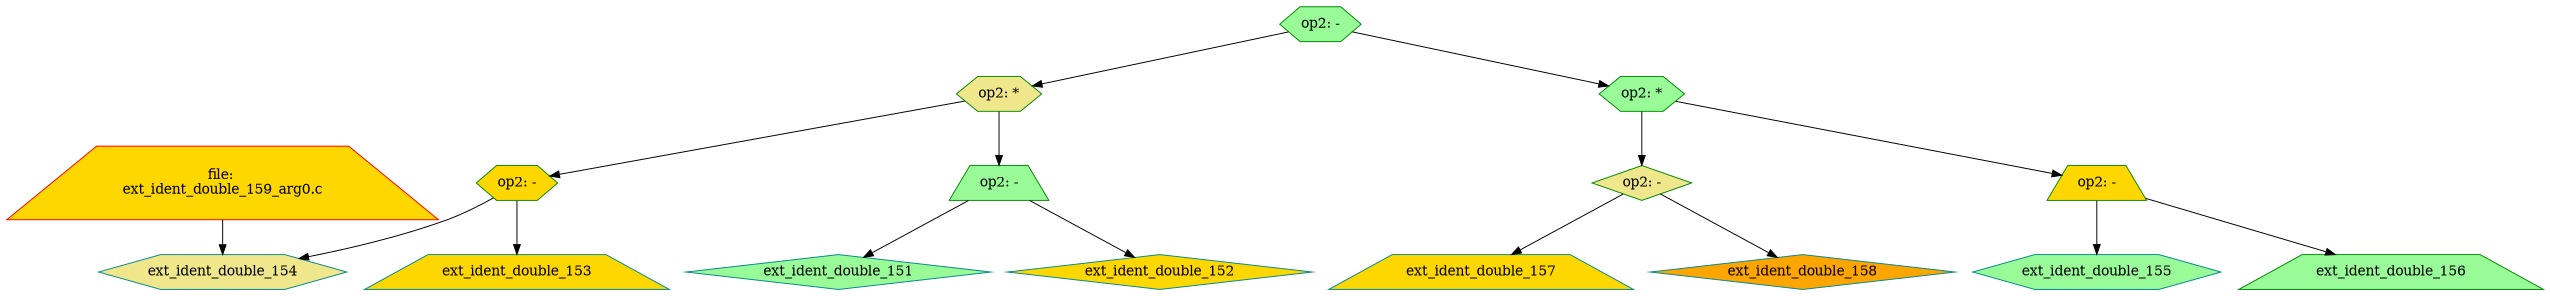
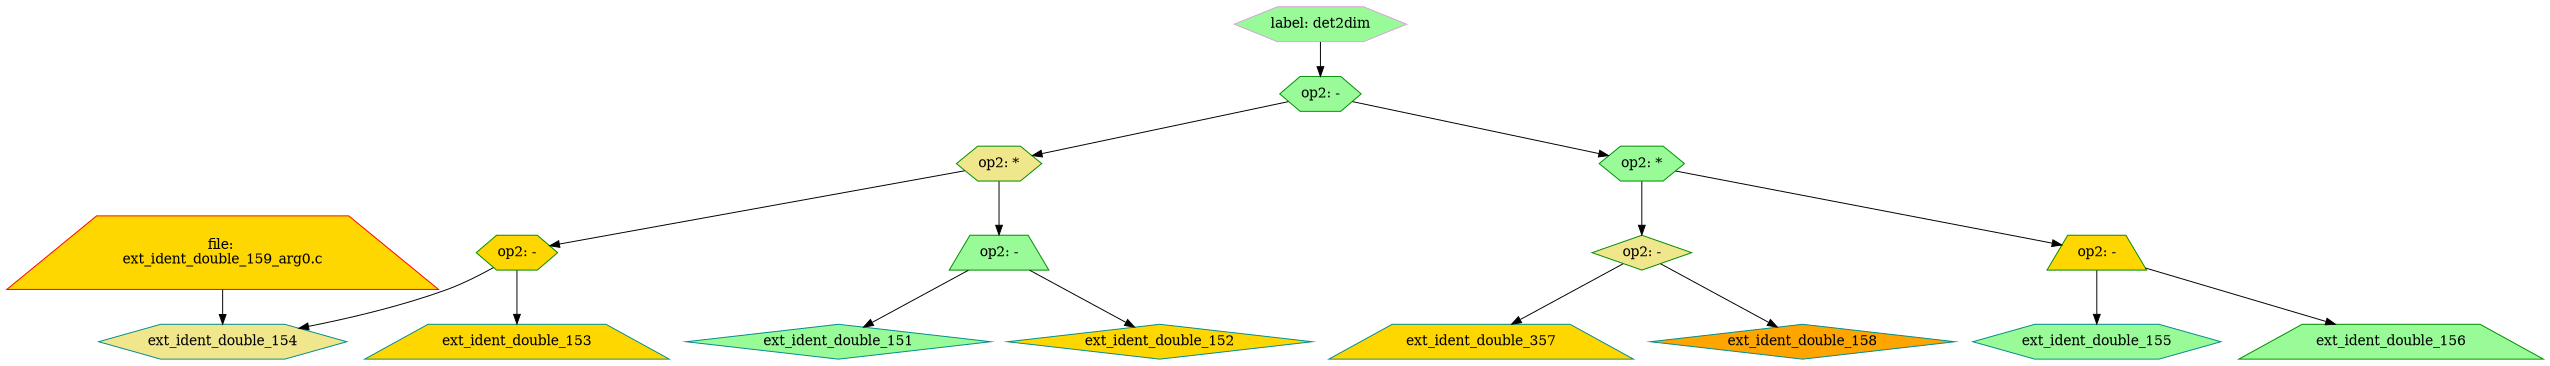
node "label: det2dim": added
node "ext_ident_double_157": label "ext_ident_double_157" -> "ext_ident_double_357"
